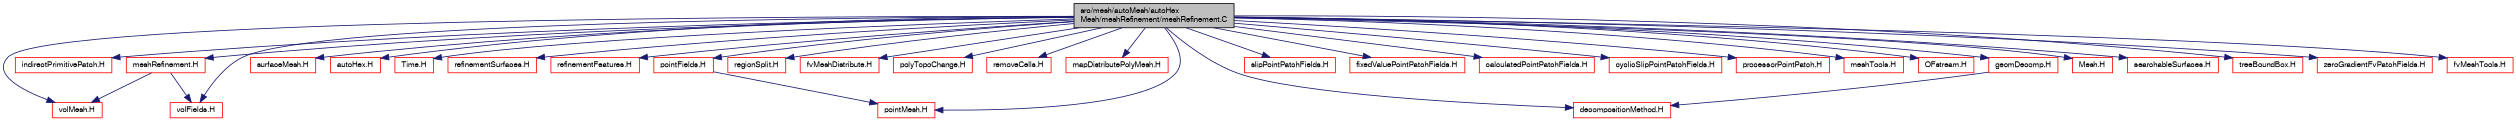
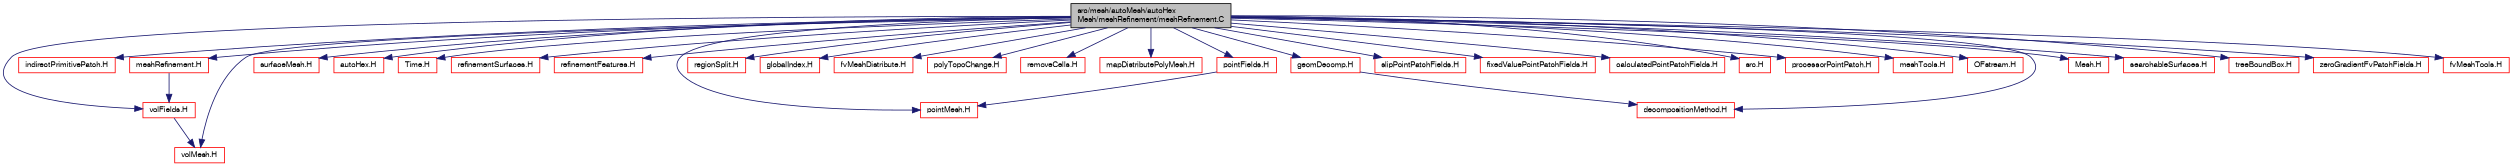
node "globalIndex.H": added
node "cyclicSlipPointPatchFields.H": label "cyclicSlipPointPatchFields.H" -> "src.H"
edge "meshRefinement.H" -> "volMesh.H": now "volFields.H" -> "volMesh.H"
